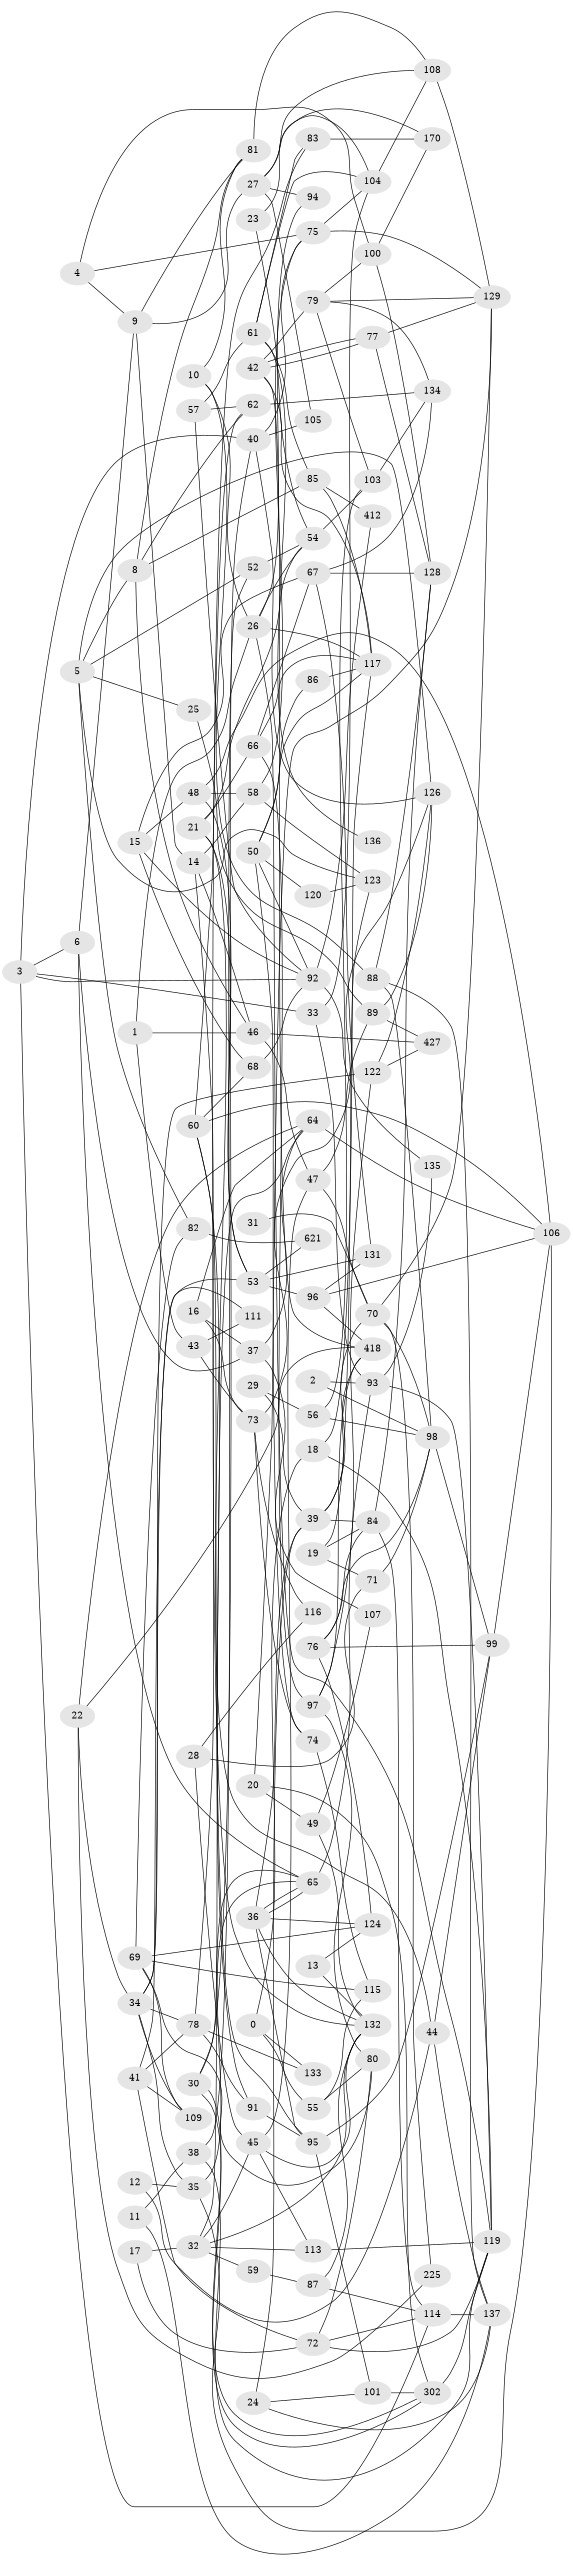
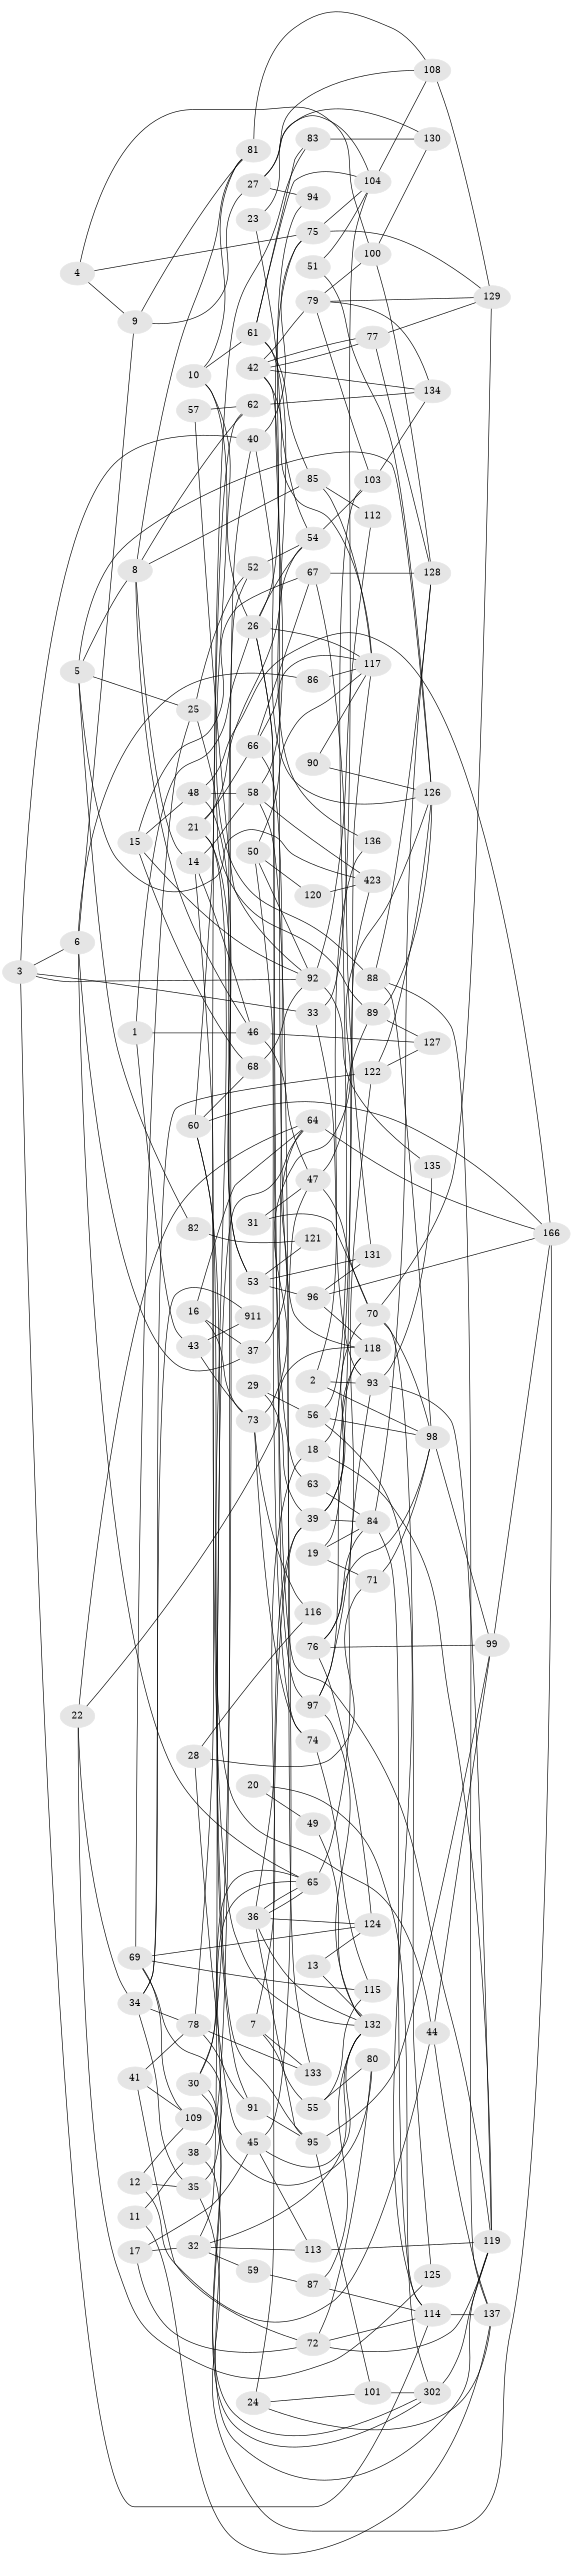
node "170": label "170" -> "130"
node "51": added
edge "61" -- "57": now "61" -- "10"
node "105": removed
edge "134" -- "67": now "134" -- "42"
node "412": label "412" -> "112"
edge "9" -- "14": now "8" -- "14"
edge "52" -- "5": now "52" -- "25"
edge "86" -- "50": now "86" -- "6"
node "90": added
edge "129" -- "20": removed
node "123": label "123" -> "423"
node "427": label "427" -> "127"
edge "136" -- "2": added
edge "58" -- "133": added
edge "47" -- "31": added
node "106": label "106" -> "166"
node "621": label "621" -> "121"
node "111": label "111" -> "911"
node "418": label "418" -> "118"
node "63": added
edge "82" -- "69": now "25" -- "69"
node "107": removed
edge "53" -- "41": removed
edge "56" -- "114": added
edge "97" -- "80": now "97" -- "132"
node "0": label "0" -> "7"
edge "34" -- "109": now "12" -- "109"
edge "45" -- "32": now "45" -- "17"
node "225": label "225" -> "125"
